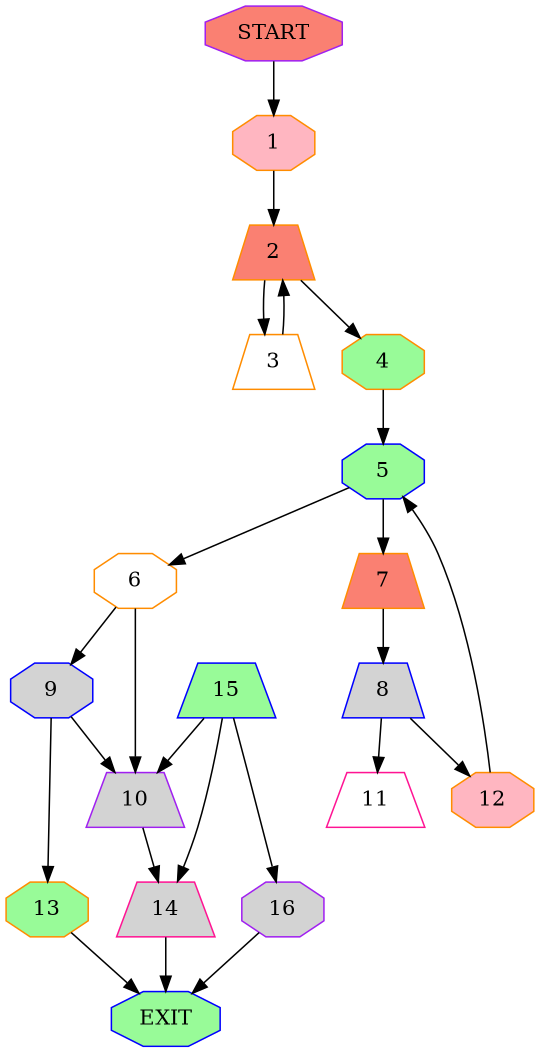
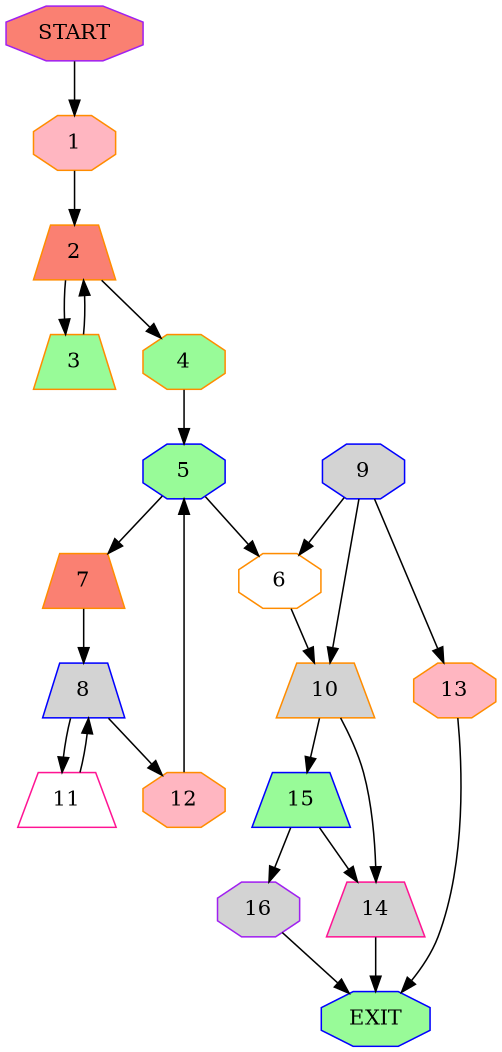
node "3": fillcolor white -> palegreen
edge "6" -> "9": reversed
edge "15" -> "10": reversed
edge "11" -> "8": added
node "10": color purple -> darkorange
node "13": fillcolor palegreen -> lightpink
